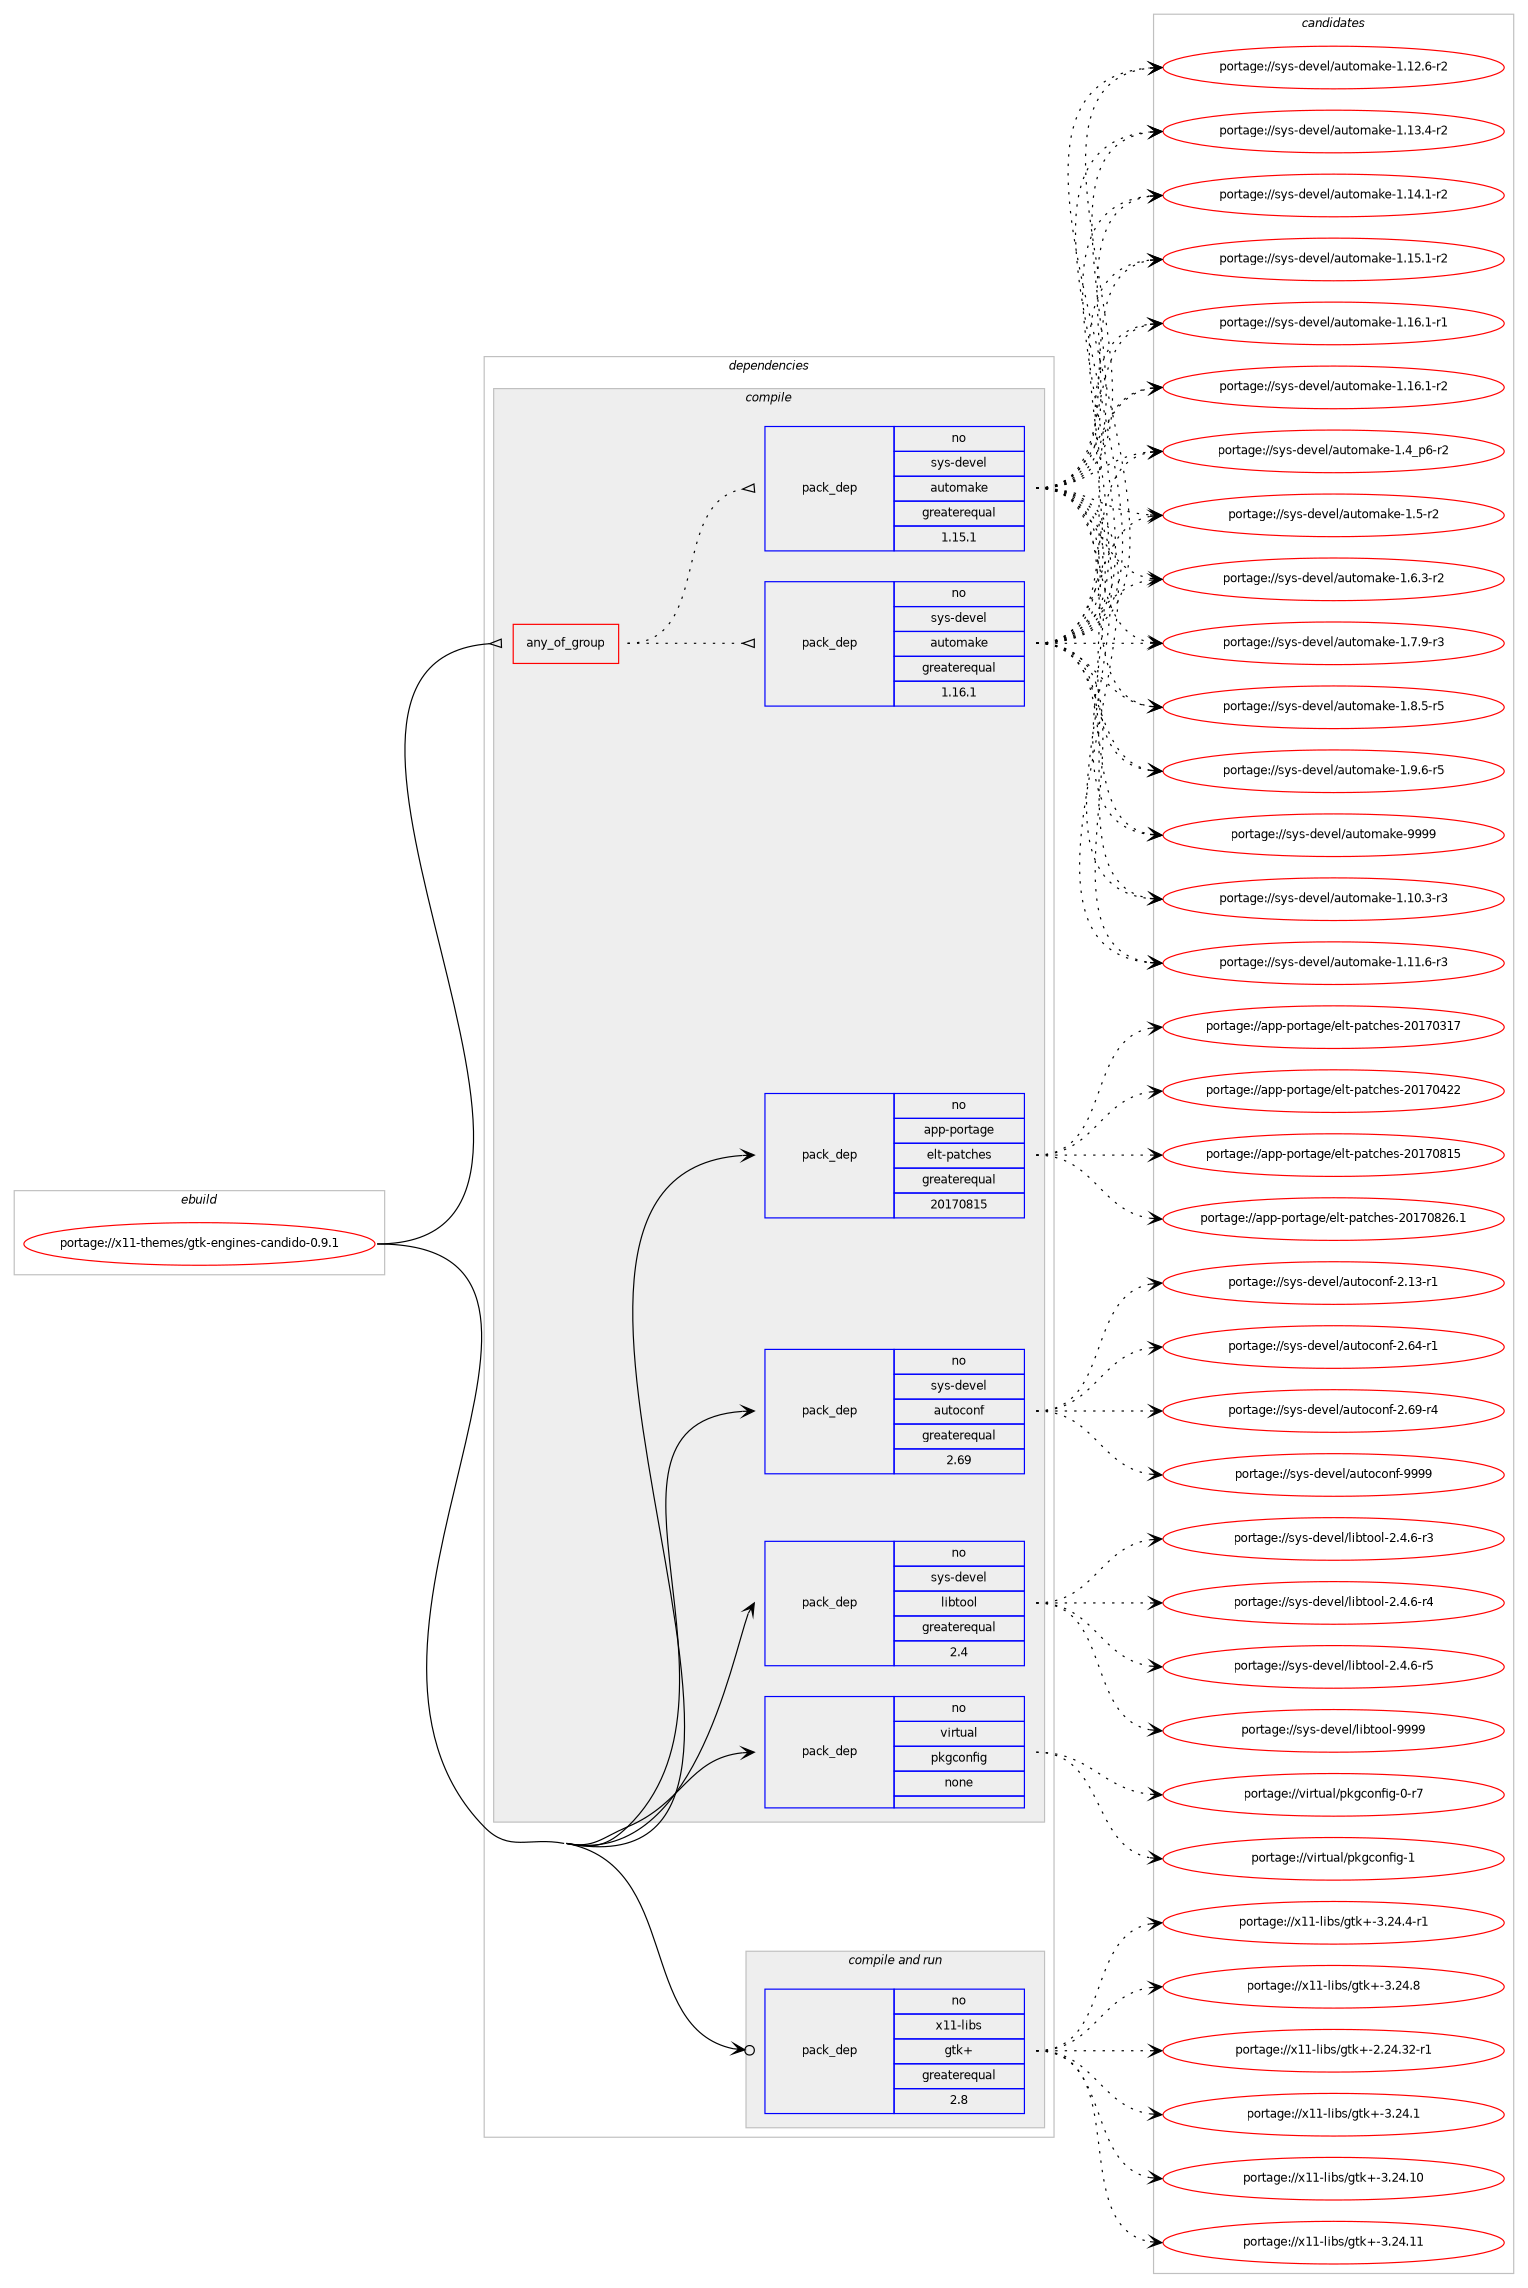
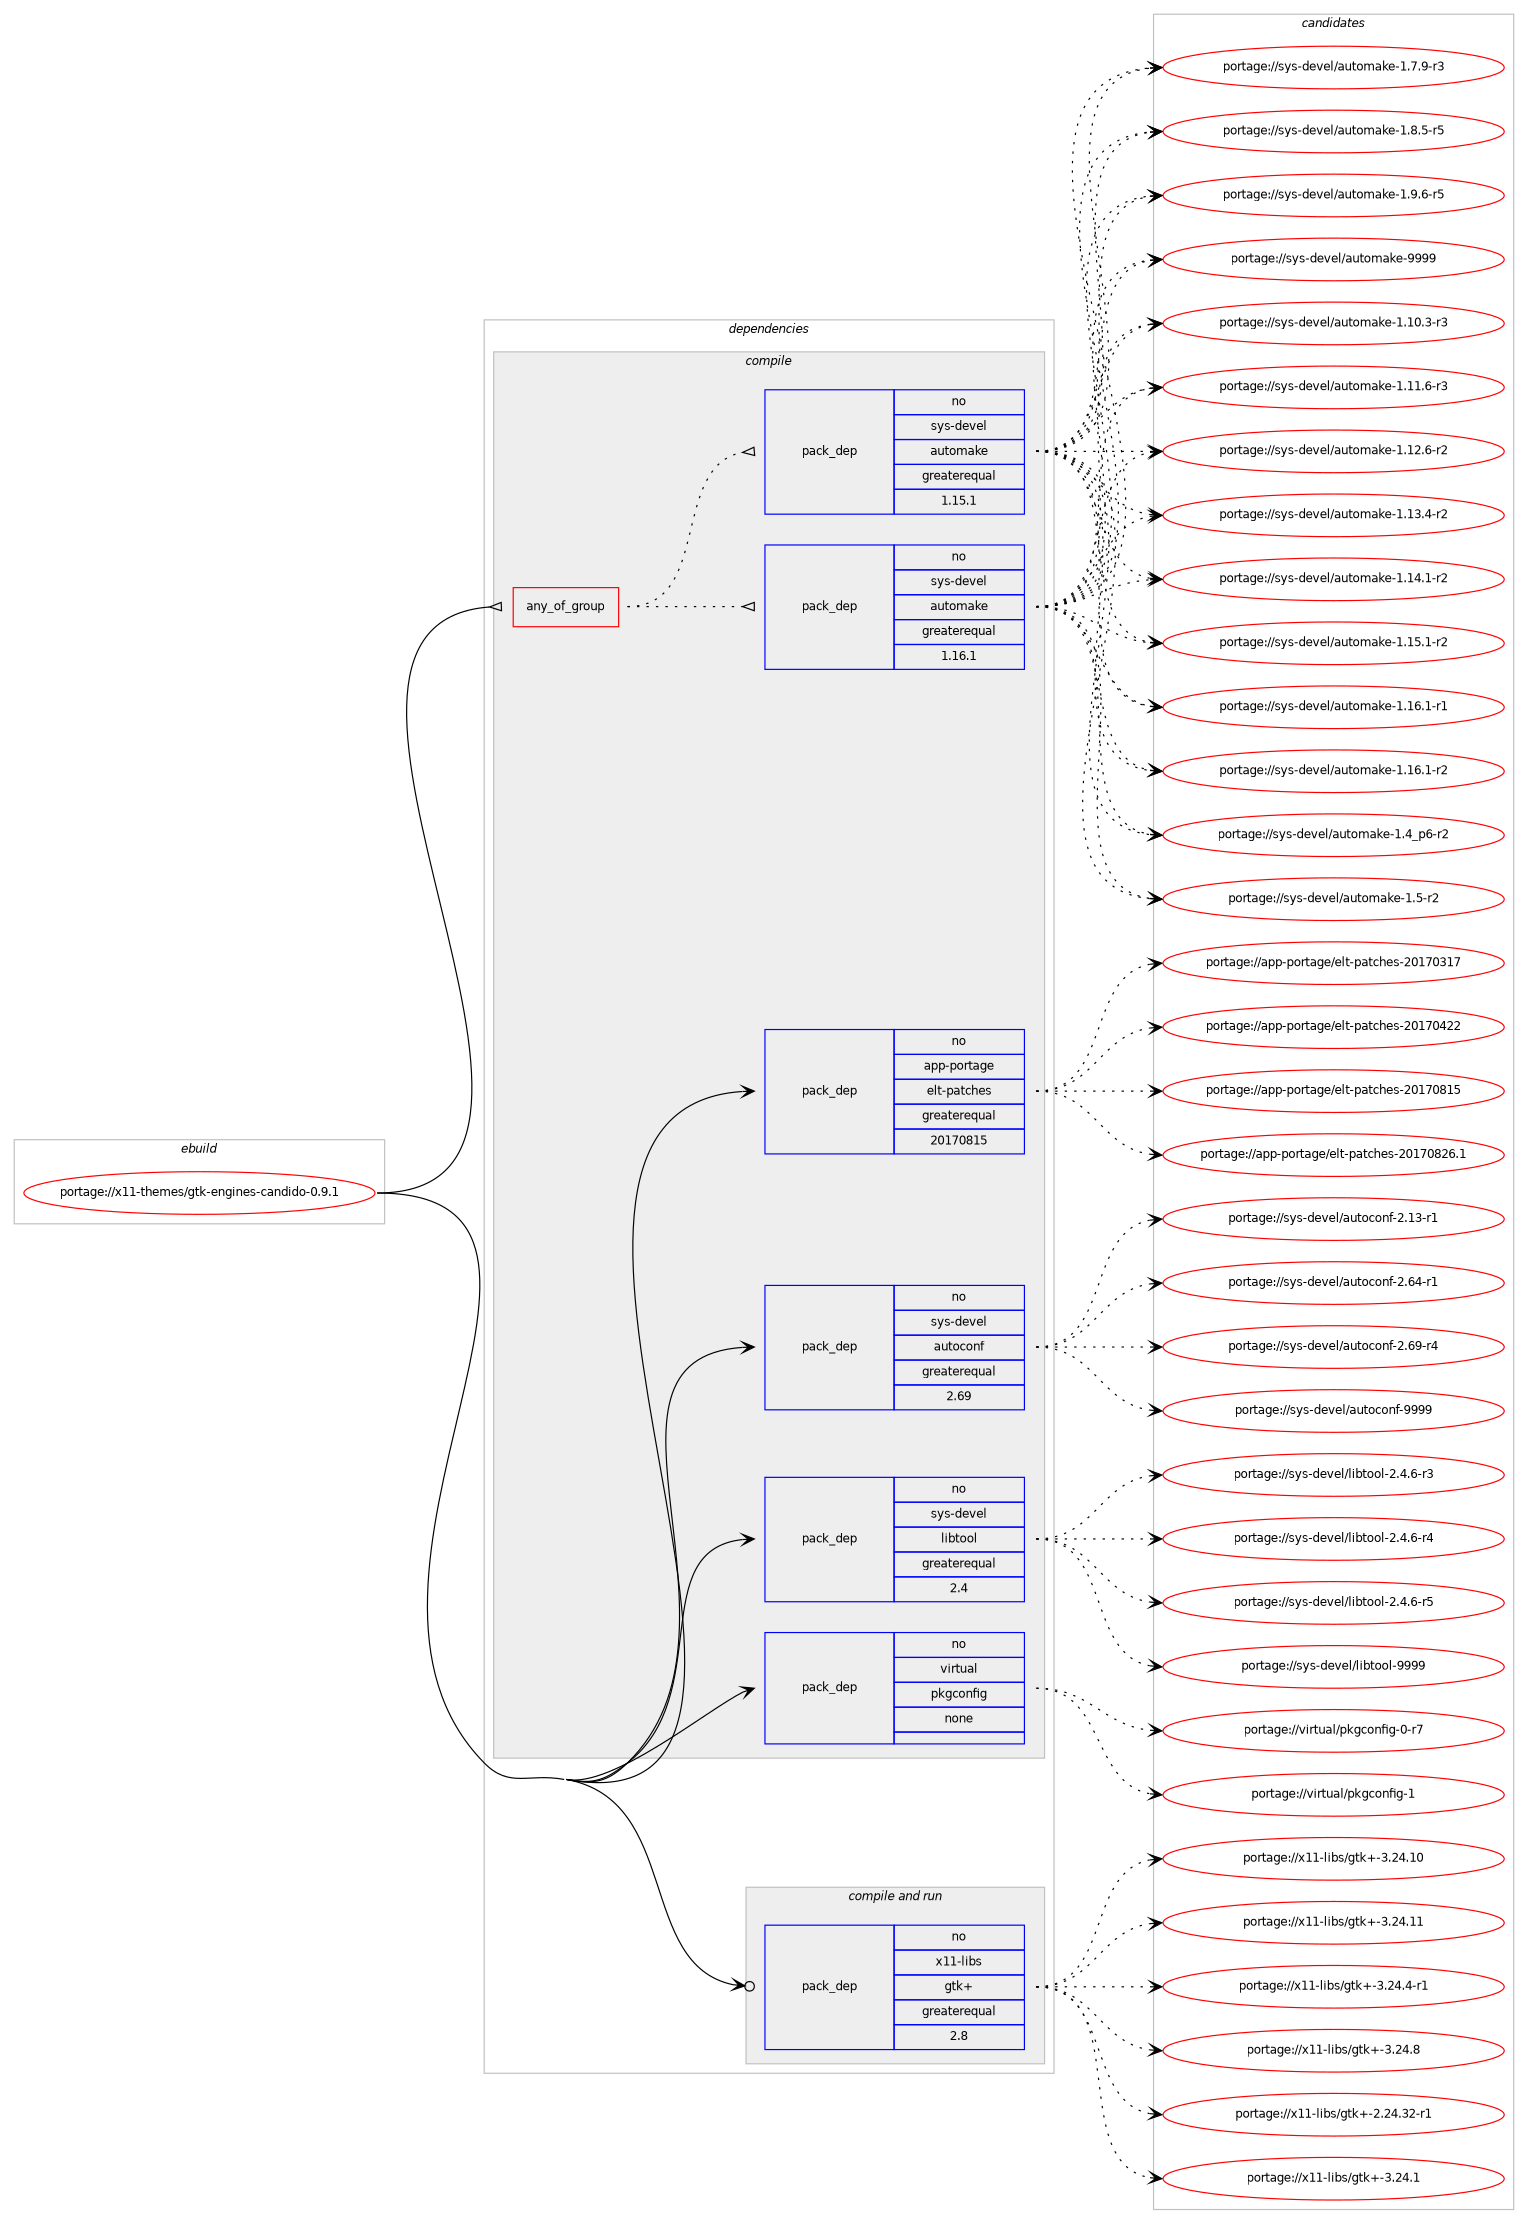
node "portage://sys-devel/automake-1.6.3-r2": removed
